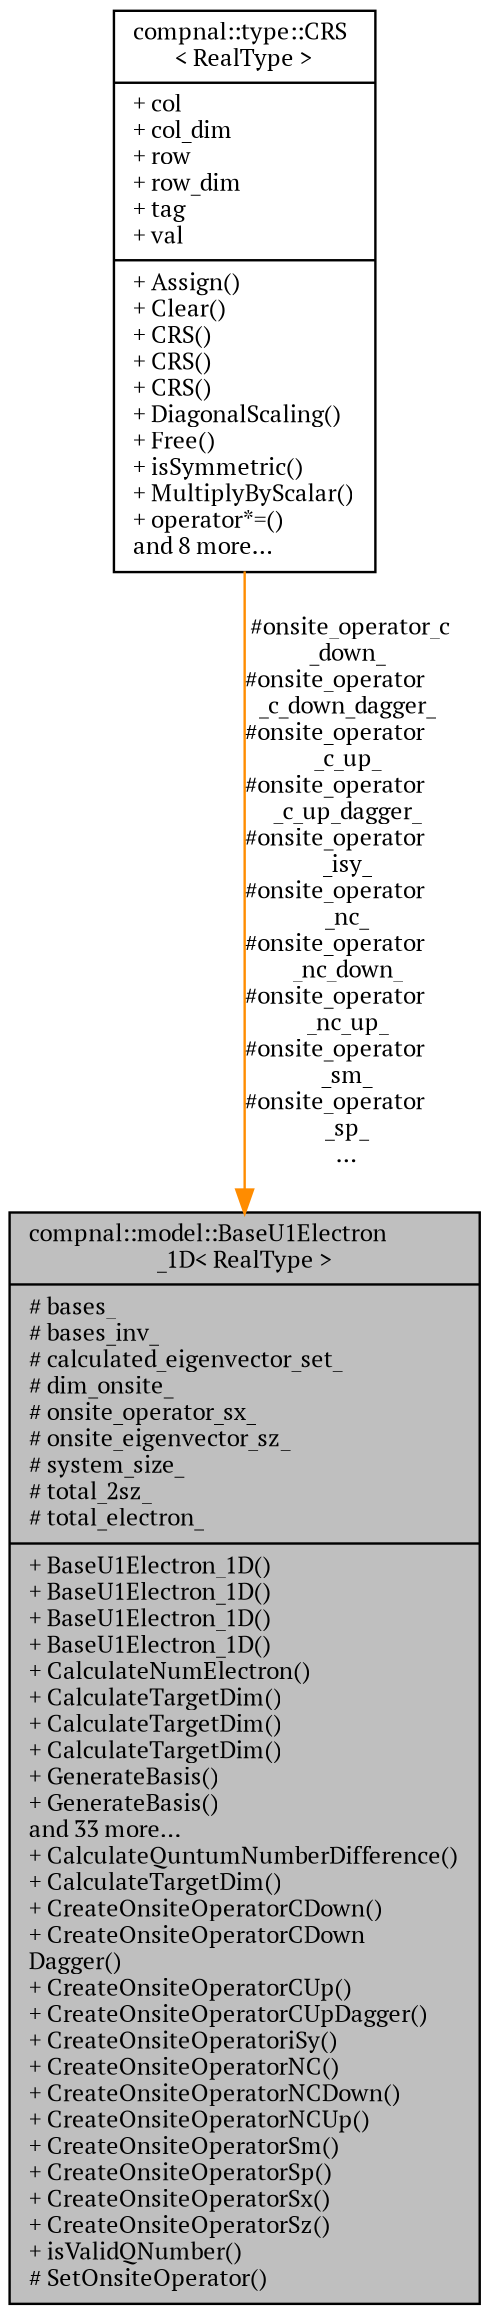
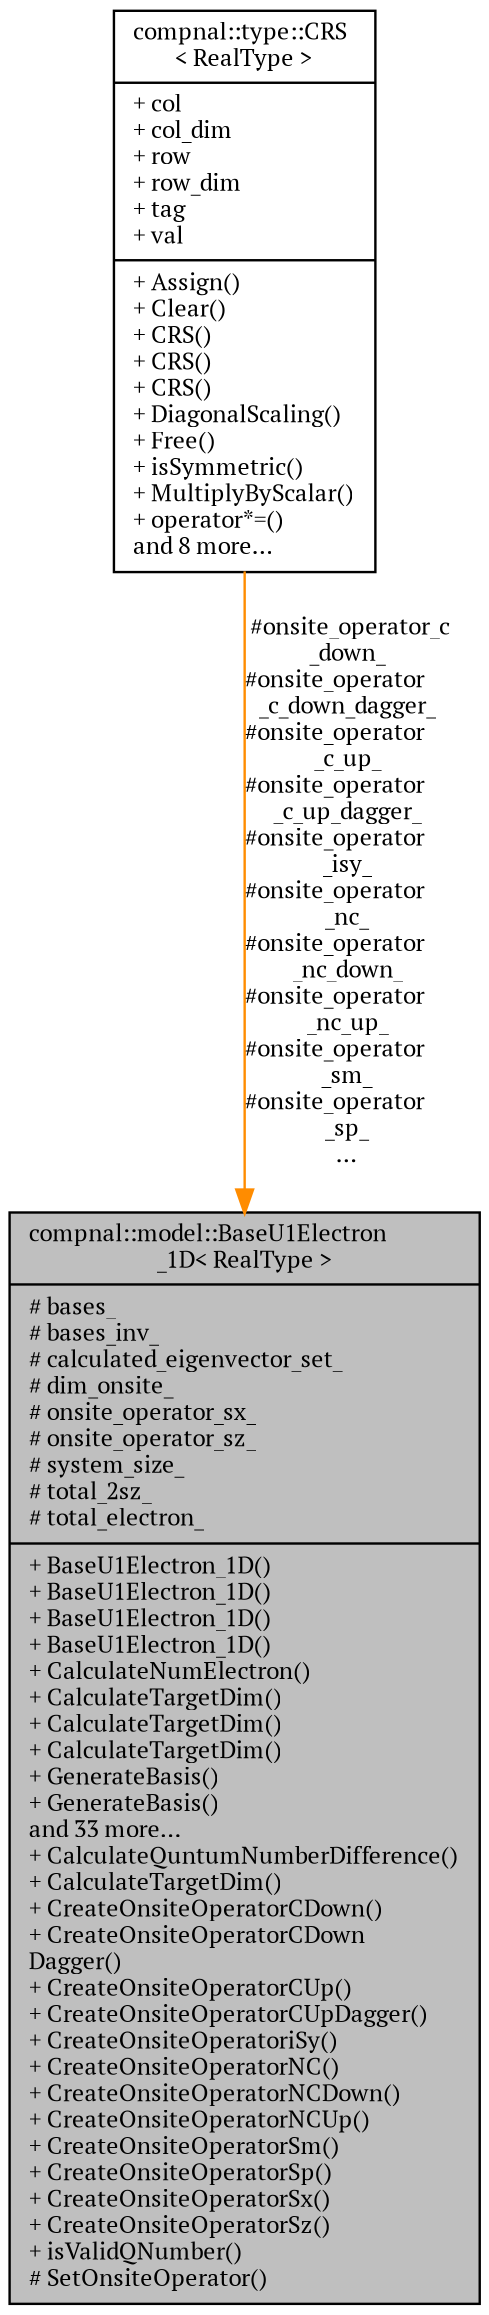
node "compnal::model::BaseU1Electron": text "# onsite_eigenvector_sz_" -> "# onsite_operator_sz_"
